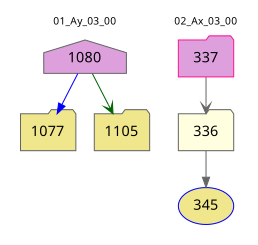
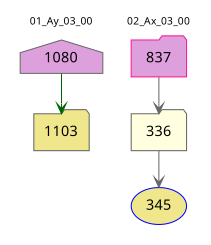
node "337": label "337" -> "837"
node "1077": removed
node "1105": label "1105" -> "1103"
edge "336" -> "345": arrowhead normal -> vee
